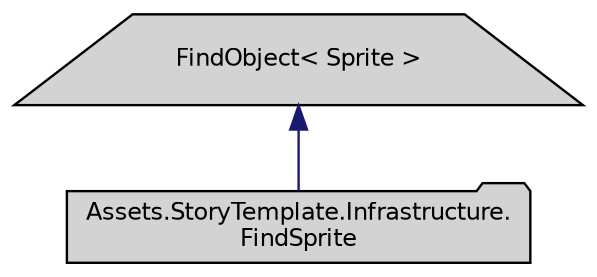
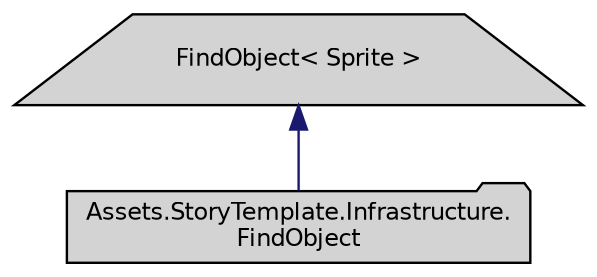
node "Assets.StoryTemplate.Infrastructure. FindSprite": label "Assets.StoryTemplate.Infrastructure. FindSprite" -> "Assets.StoryTemplate.Infrastructure. FindObject"
